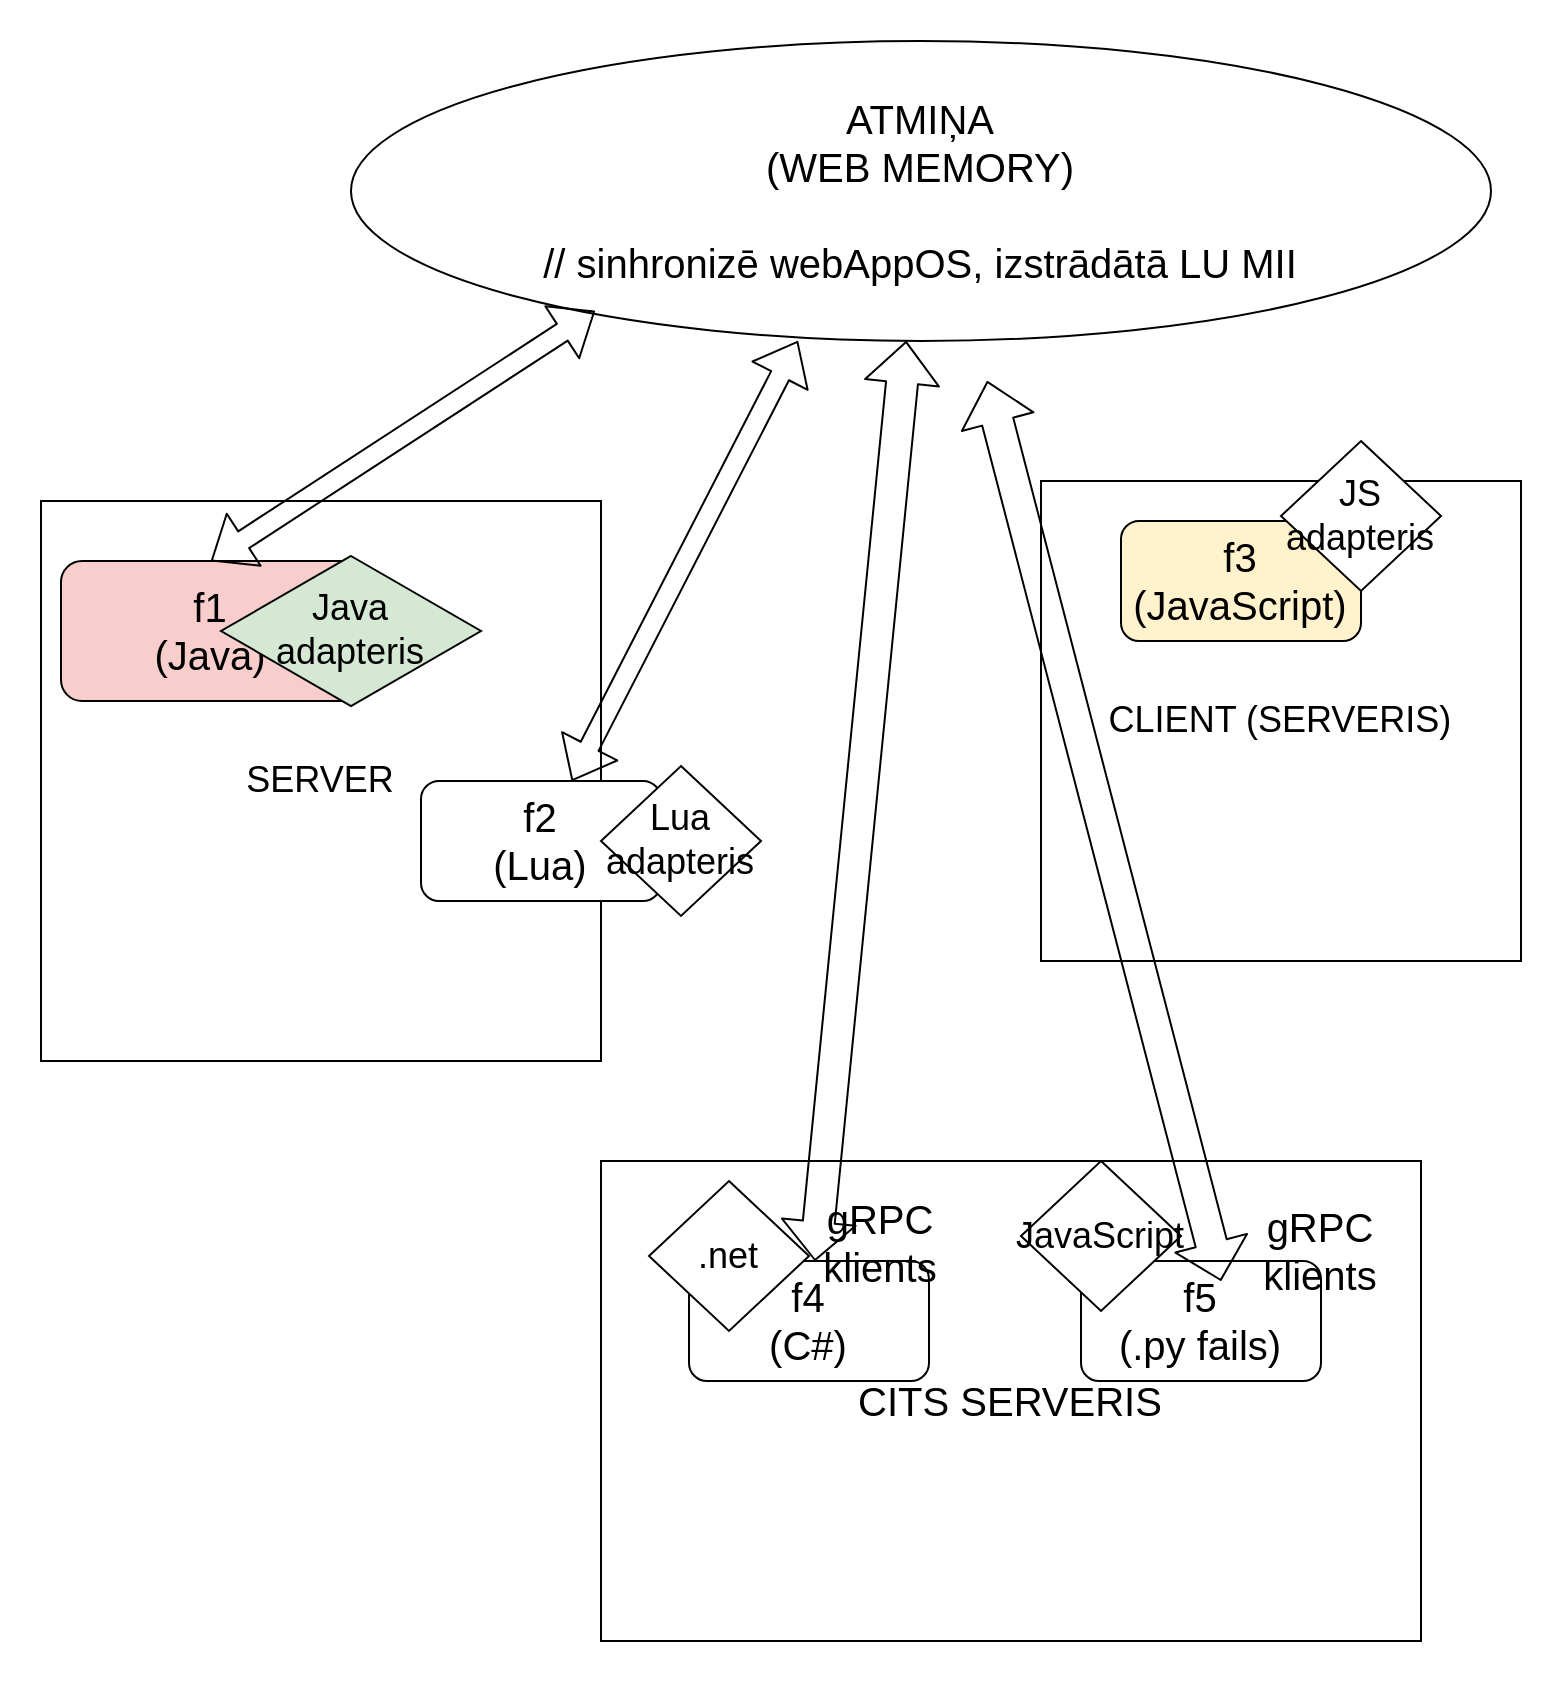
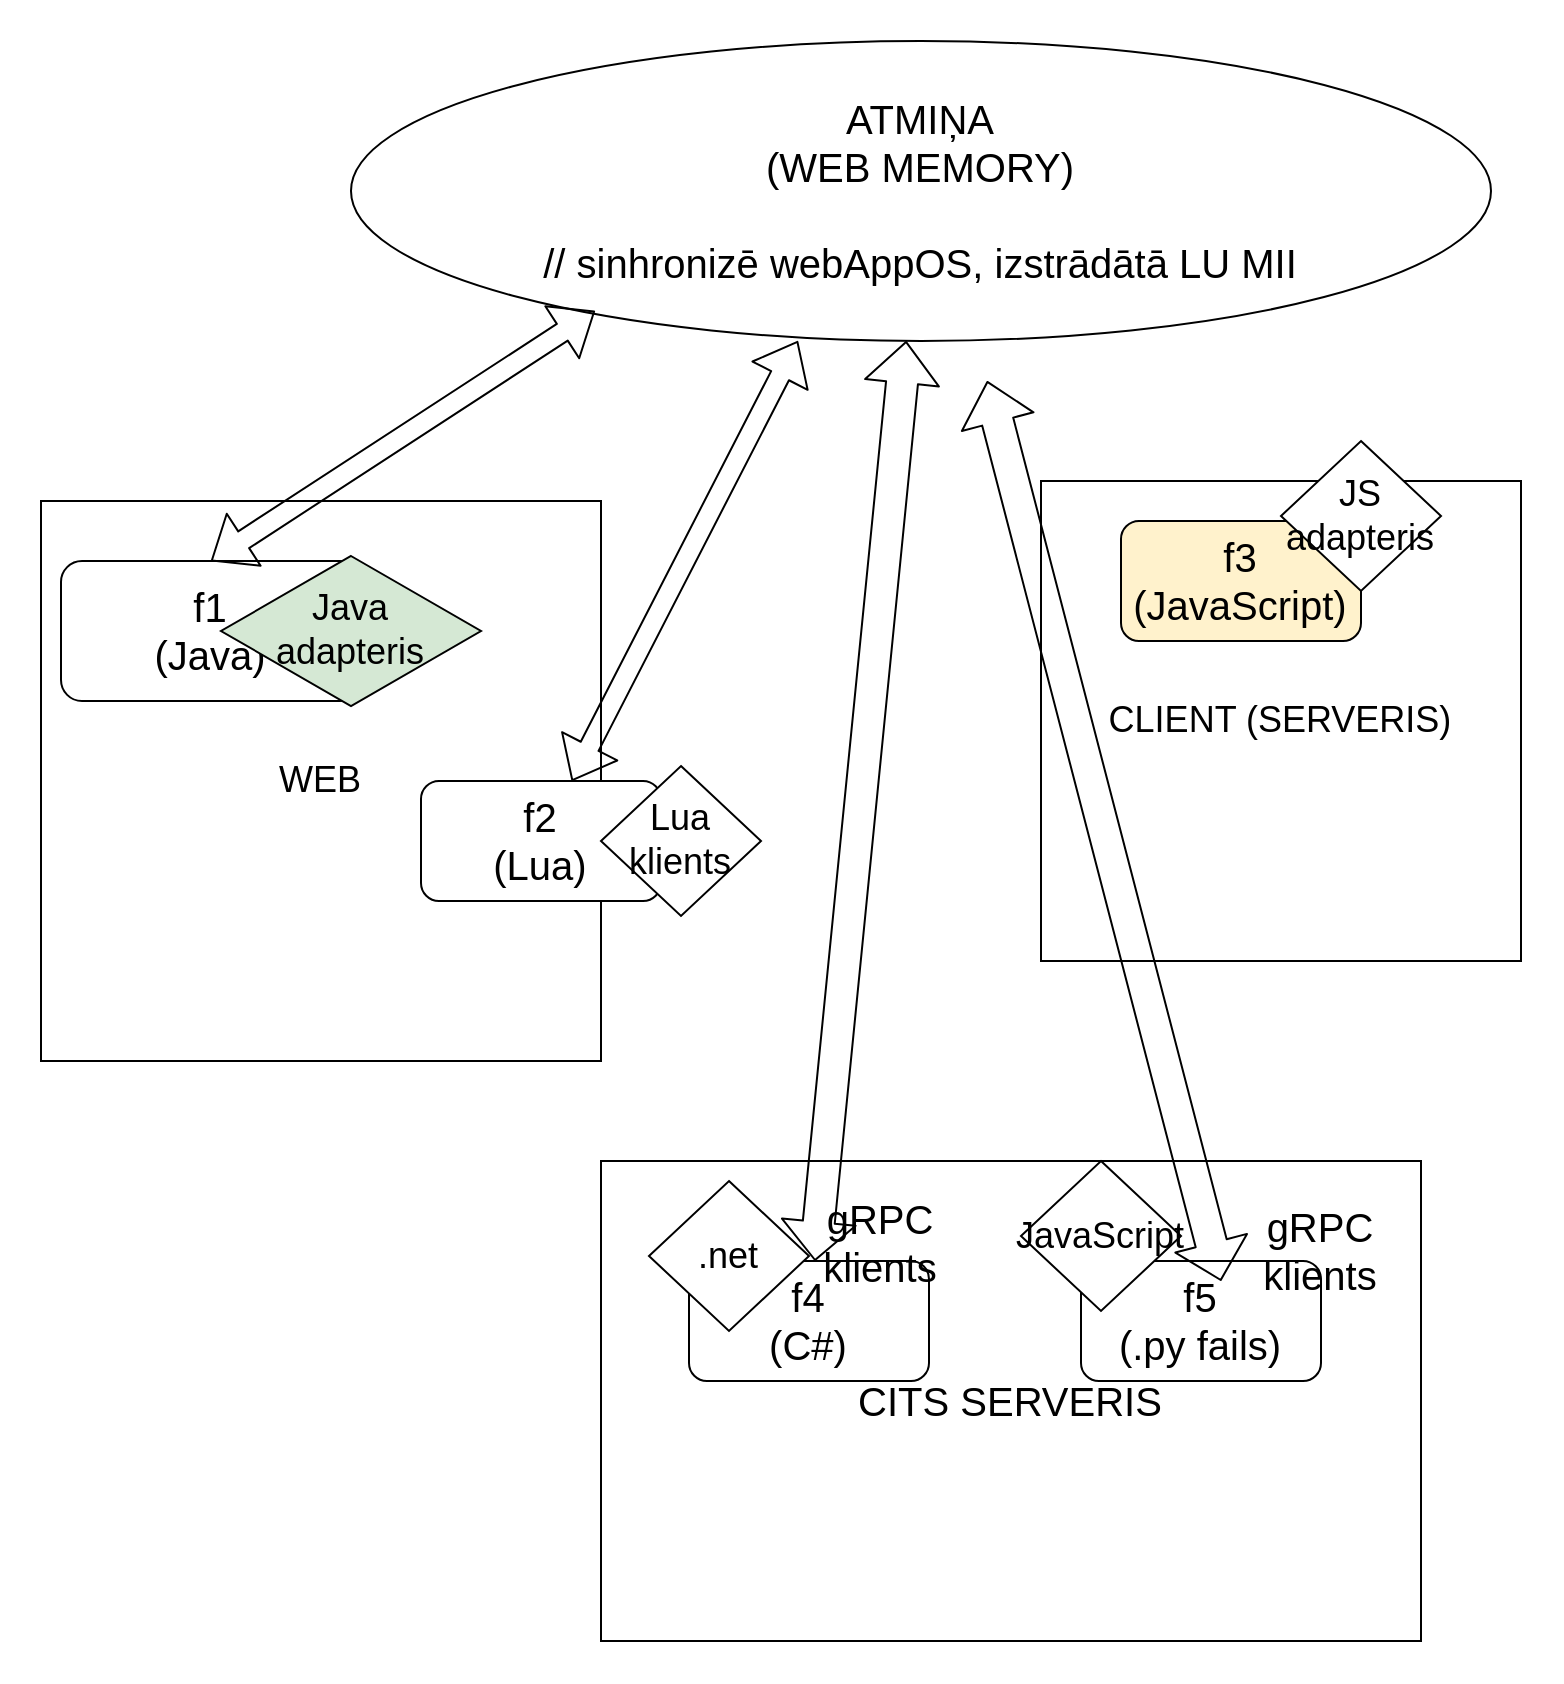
node "f1 (Java)": fillcolor #f8cecc -> #ffffff
node "SERVER": label "SERVER" -> "WEB"
node "Lua adapteris": label "Lua adapteris" -> "Lua klients"
